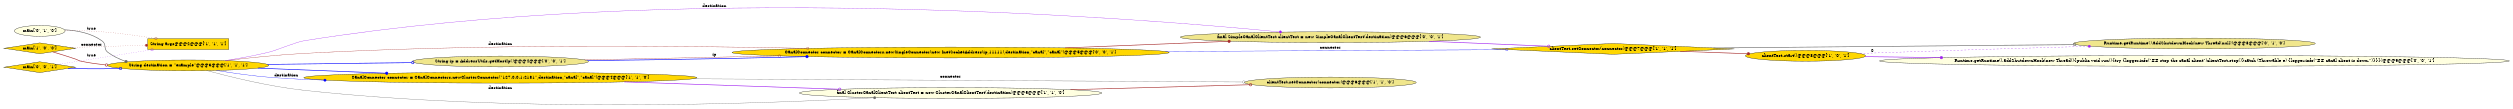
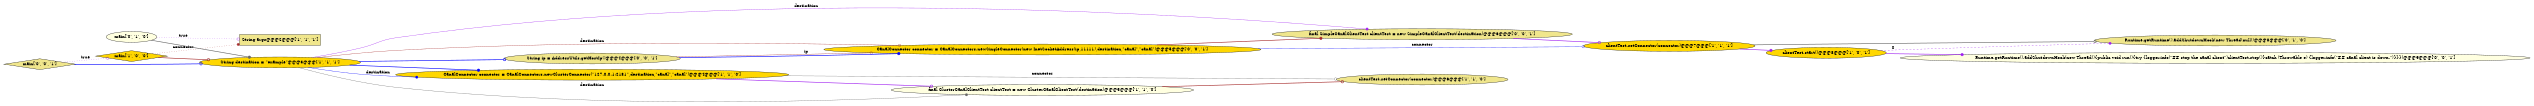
edge "main['0', '1', '0']" -> "String args@@@2@@@['1', '1', '1']": color brown -> purple
node "String args@@@2@@@['1', '1', '1']": fillcolor gold -> khaki
node "clientTest.setConnector(connector)@@@7@@@['1', '1', '1']": shape diamond -> ellipse
edge "clientTest.setConnector(connector)@@@7@@@['1', '1', '1']" -> "clientTest.start()@@@8@@@['1', '0', '1']": color brown -> purple
edge "main['0', '0', '1']" -> "String args@@@2@@@['1', '1', '1']": now "main['0', '0', '1']" -> "main['1', '0', '0']"
node "main['0', '0', '1']": fillcolor gold -> khaki
